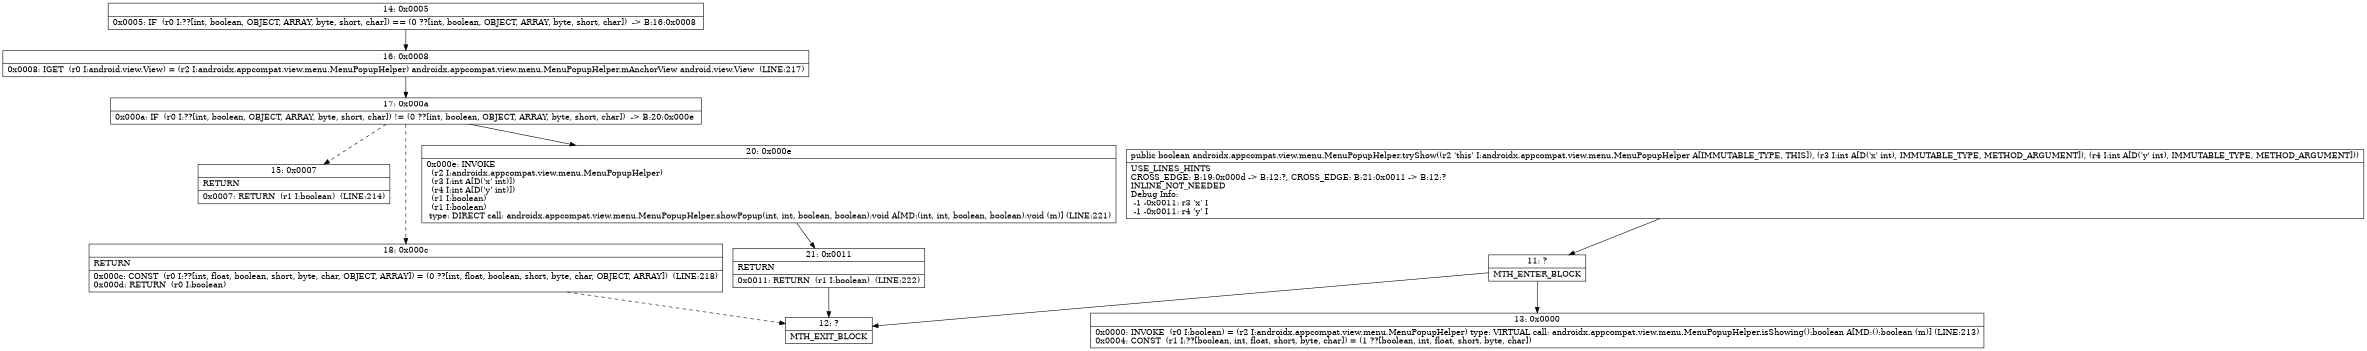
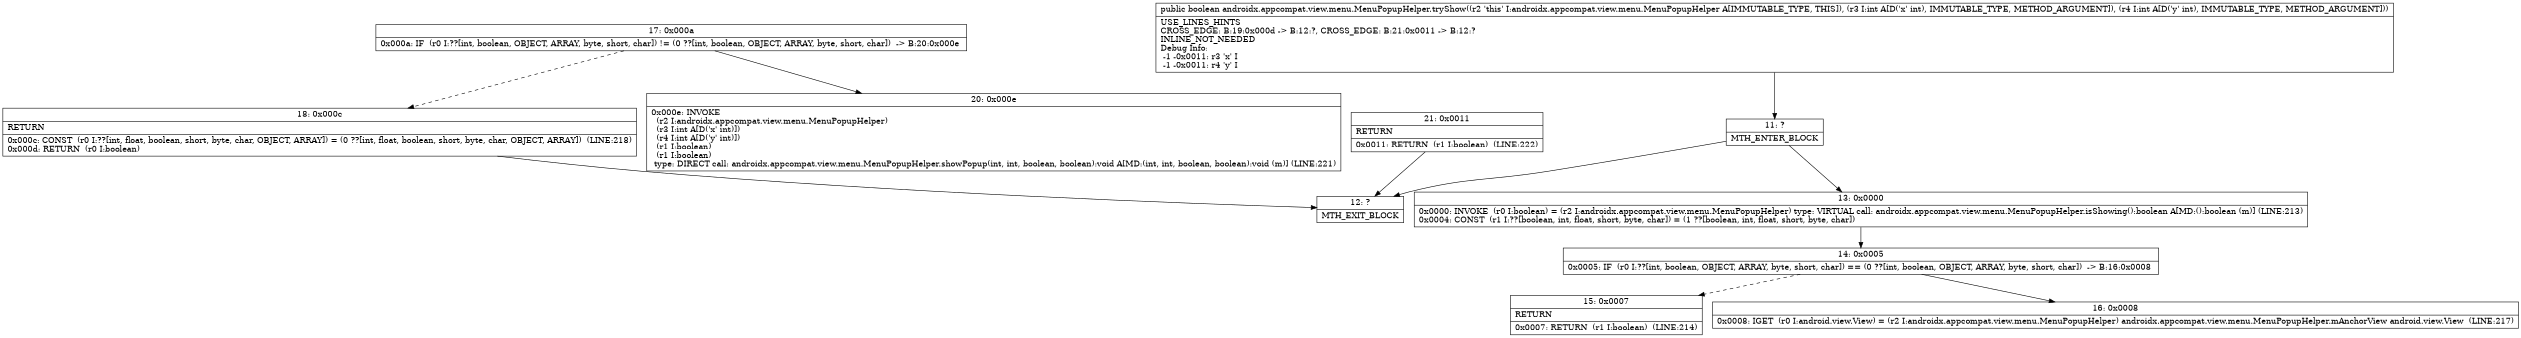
edge "16: 0x0008" -> "17: 0x000a": removed
edge "17: 0x000a" -> "15: 0x0007": now "14: 0x0005" -> "15: 0x0007"
edge "20: 0x000e" -> "21: 0x0011": removed
edge "13: 0x0000" -> "14: 0x0005": added
edge "18: 0x000c" -> "12: ?": style dashed -> solid
